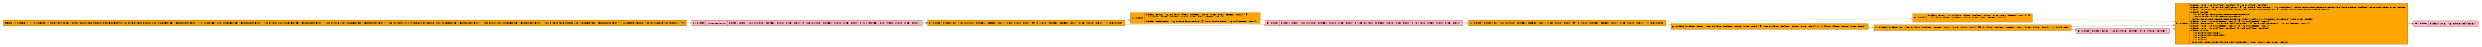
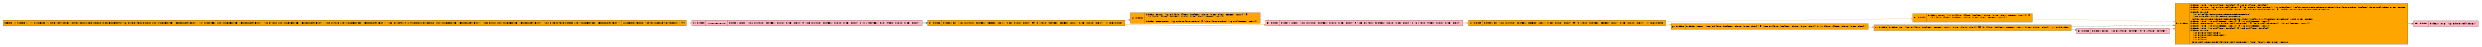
node "9: 0x0012": text "0x0019: STATIC" -> "0x0019: INVOKE"
